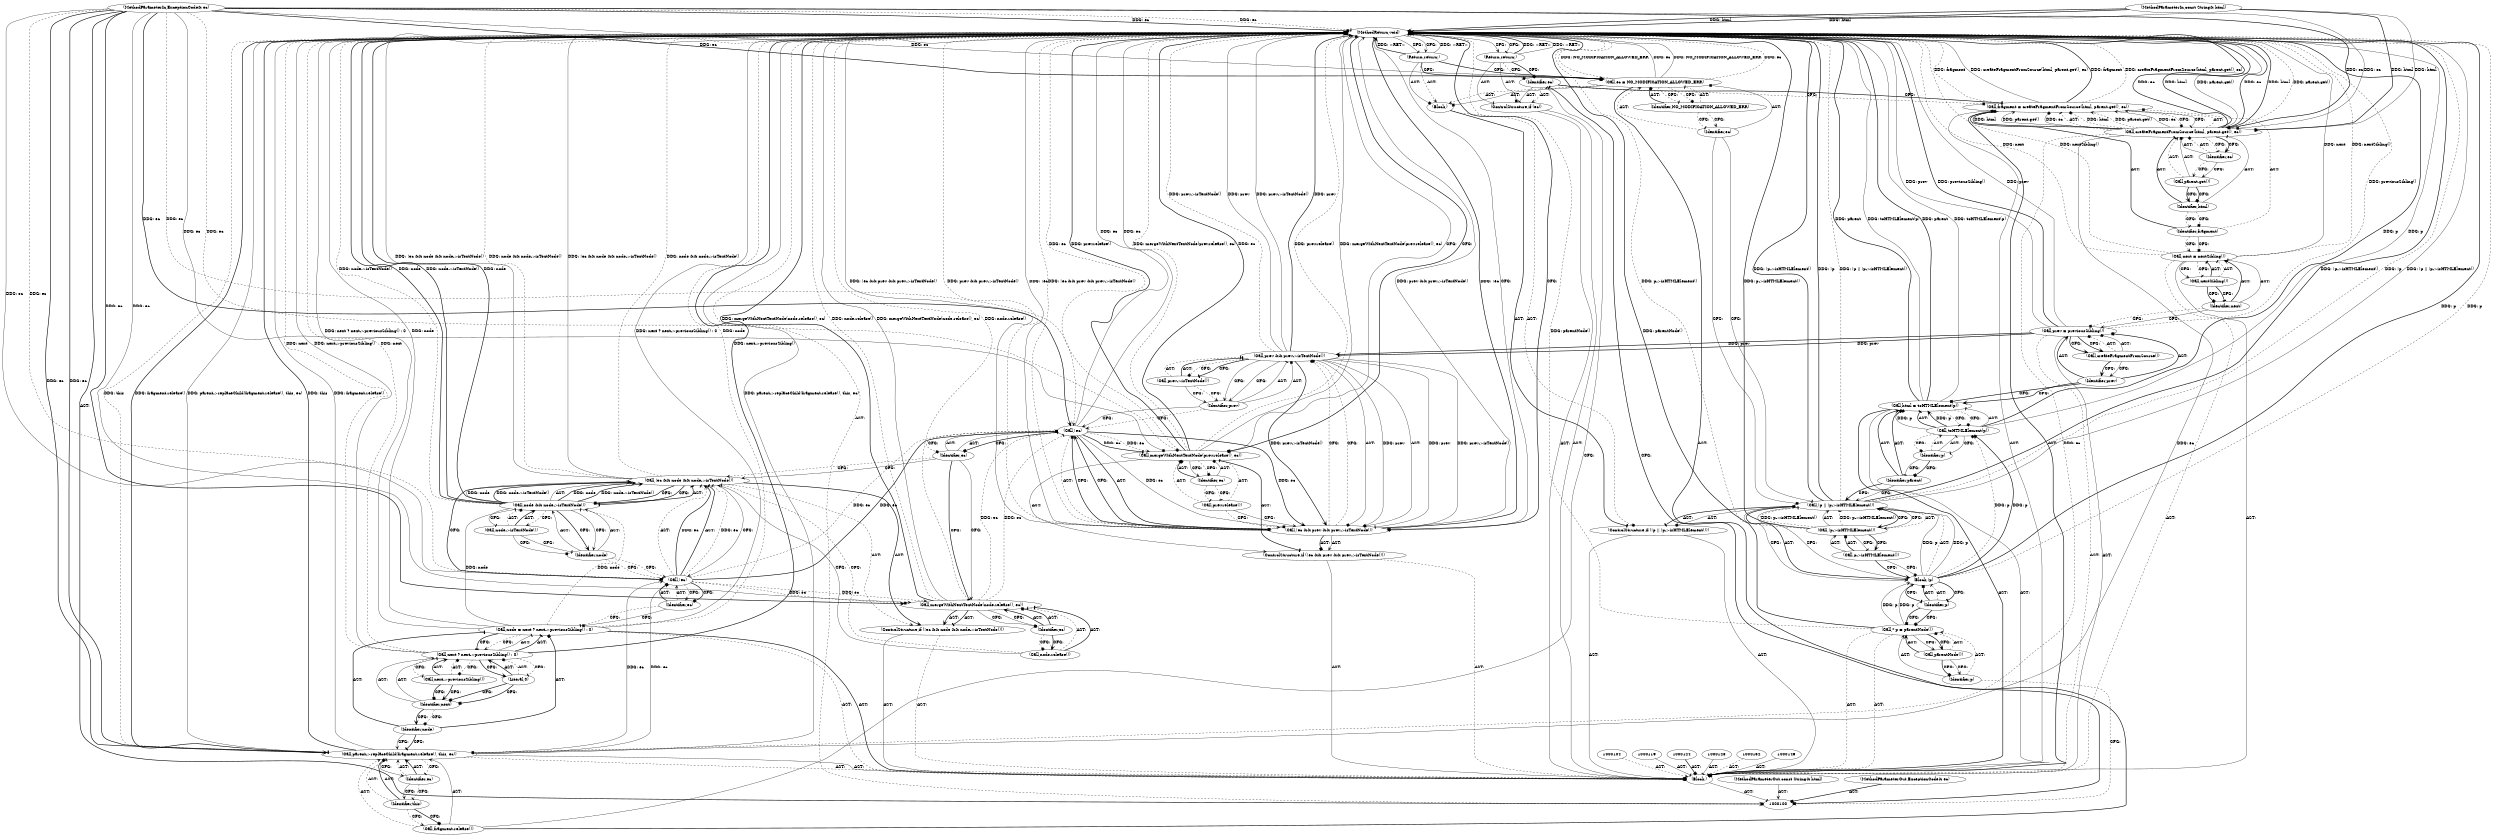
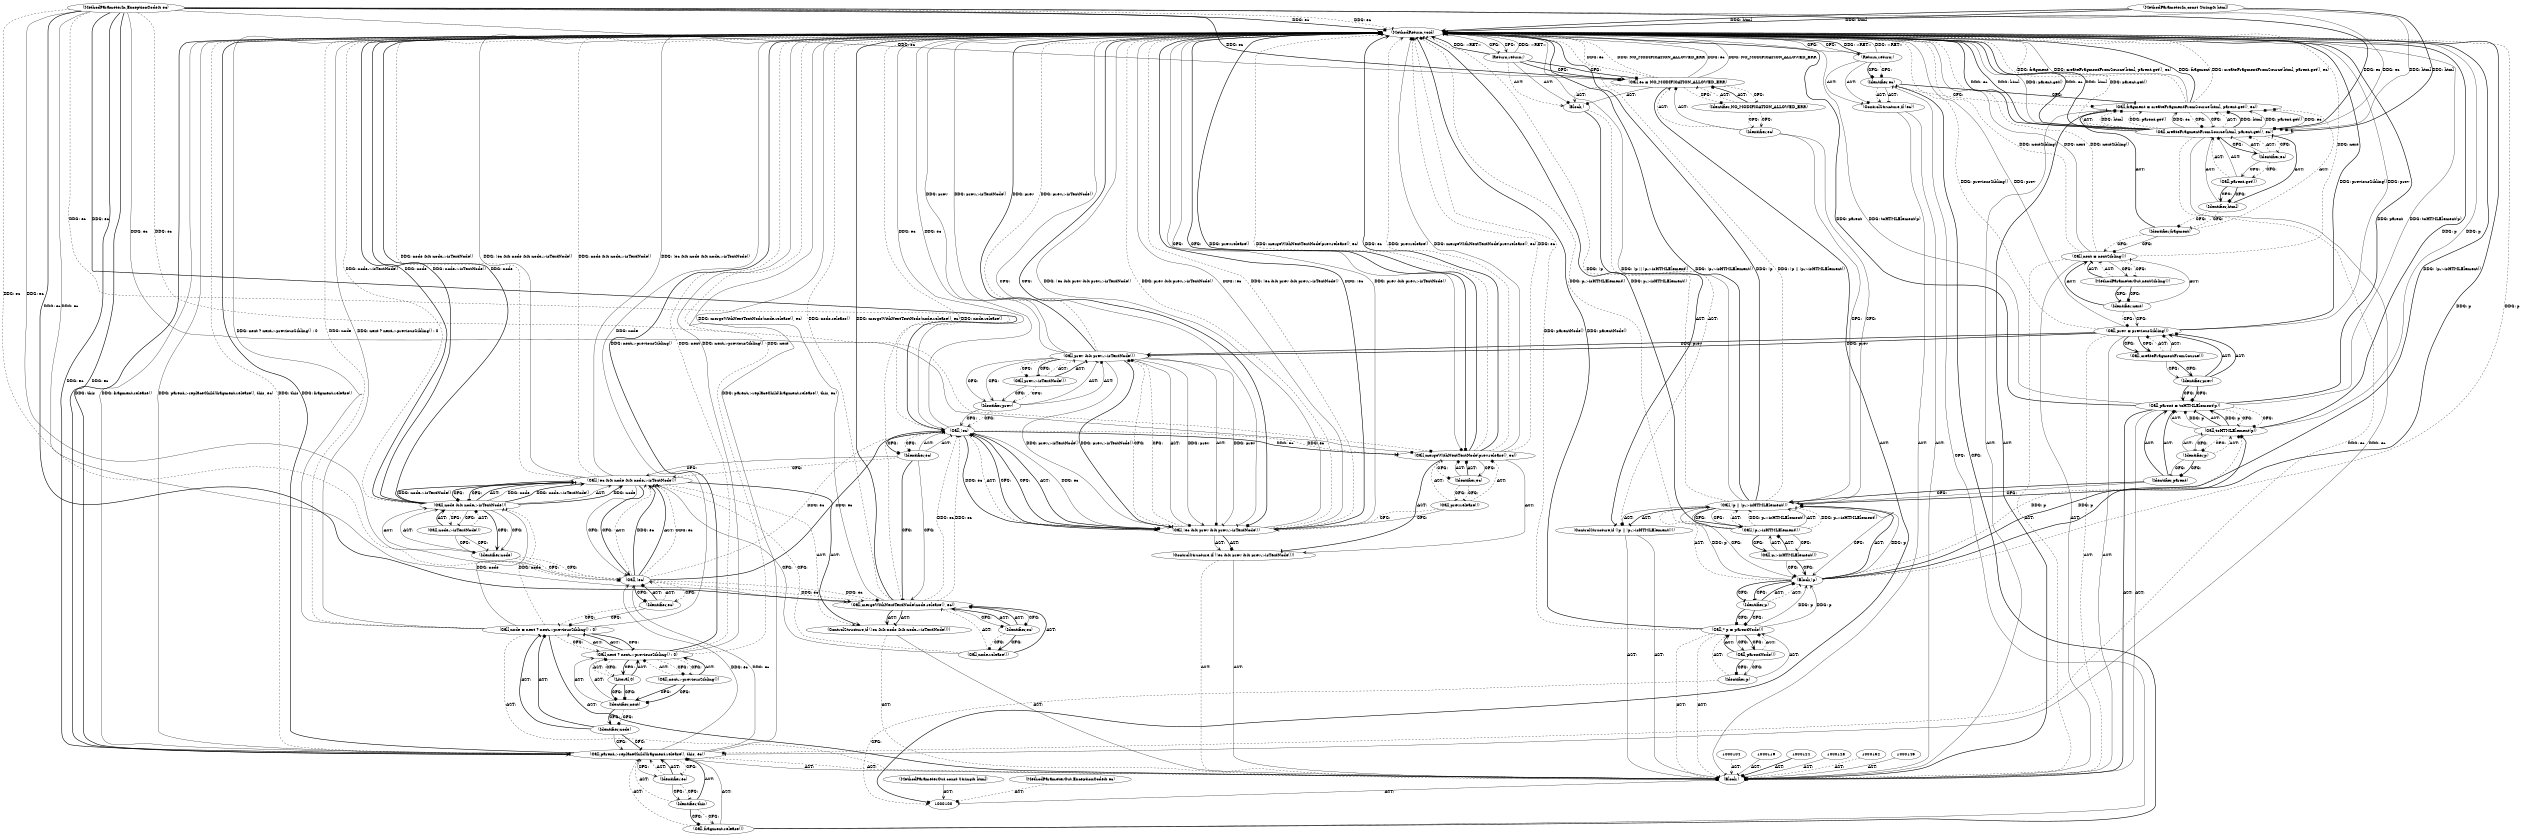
node "(Call,nextSibling())": label "(Call,nextSibling())" -> "(MethodParameterOut,nextSibling())"
node "(Call,html = toHTMLElement(p))": label "(Call,html = toHTMLElement(p))" -> "(Call,parent = toHTMLElement(p))"
edge "(MethodReturn,void)" -> "1000100": removed, label "AST:"
edge "(MethodParameterOut,ExceptionCode& ec)" -> "1000100": style bold -> dashed
edge "(MethodParameterIn,ExceptionCode& ec)" -> "1000100": removed, label "AST:"
